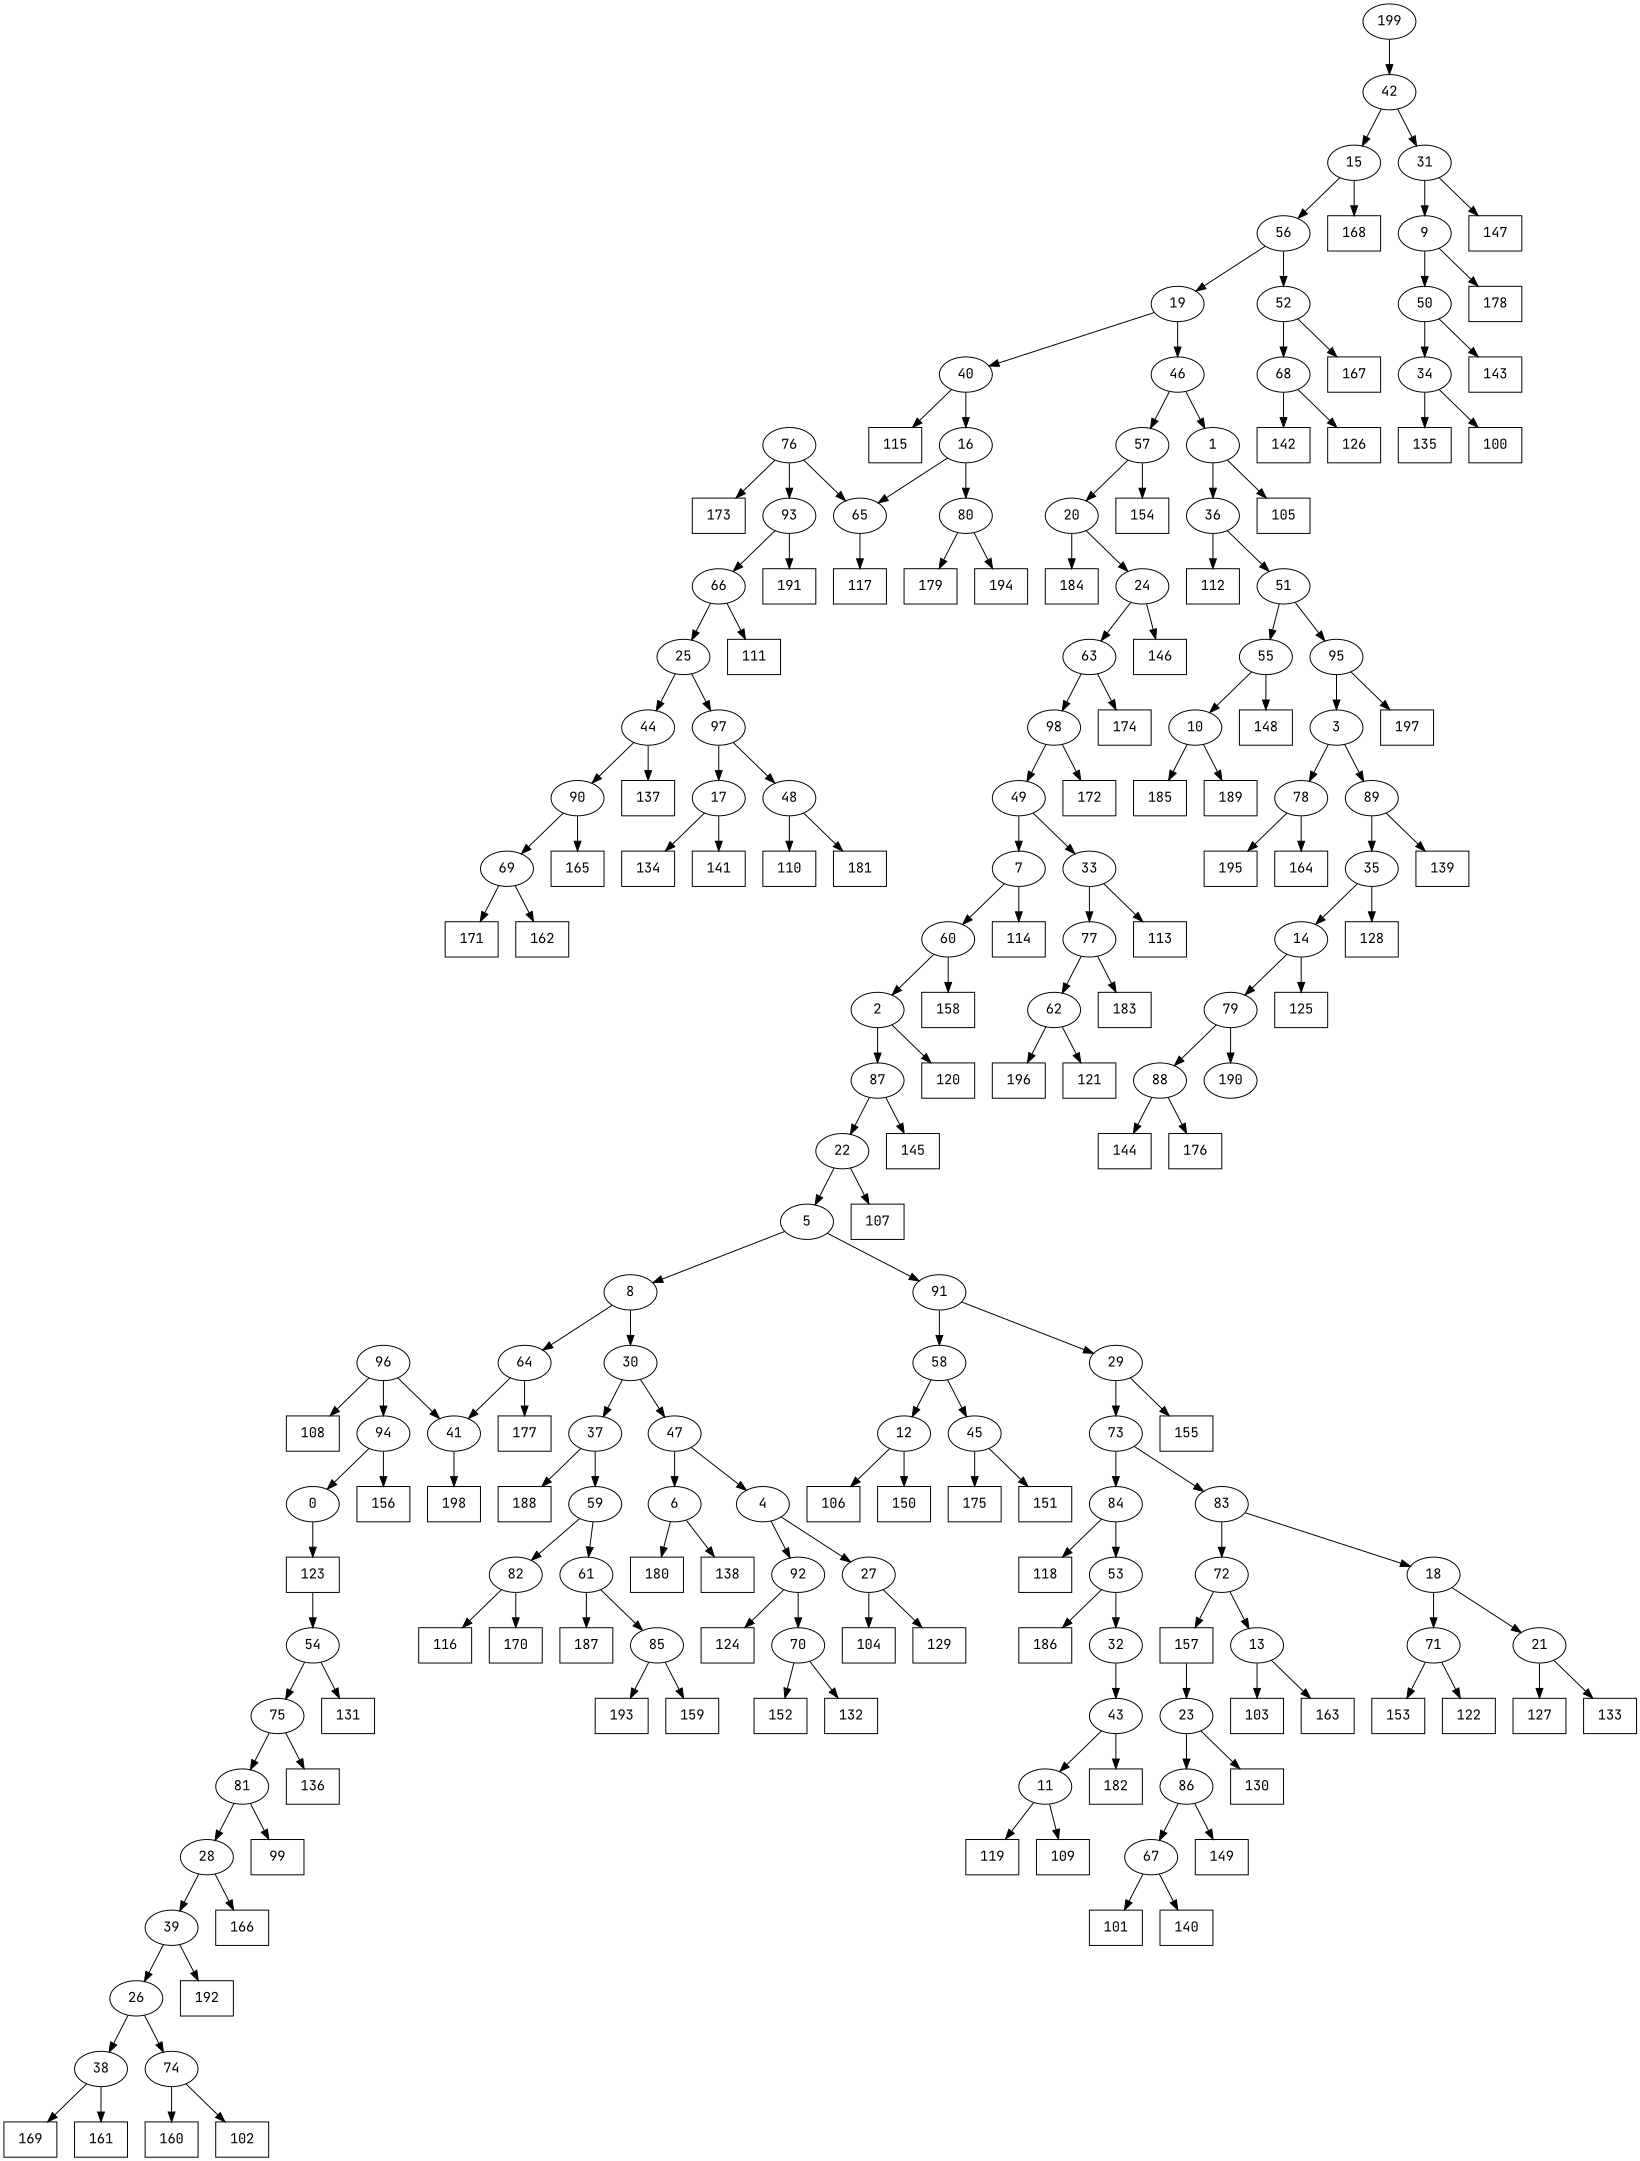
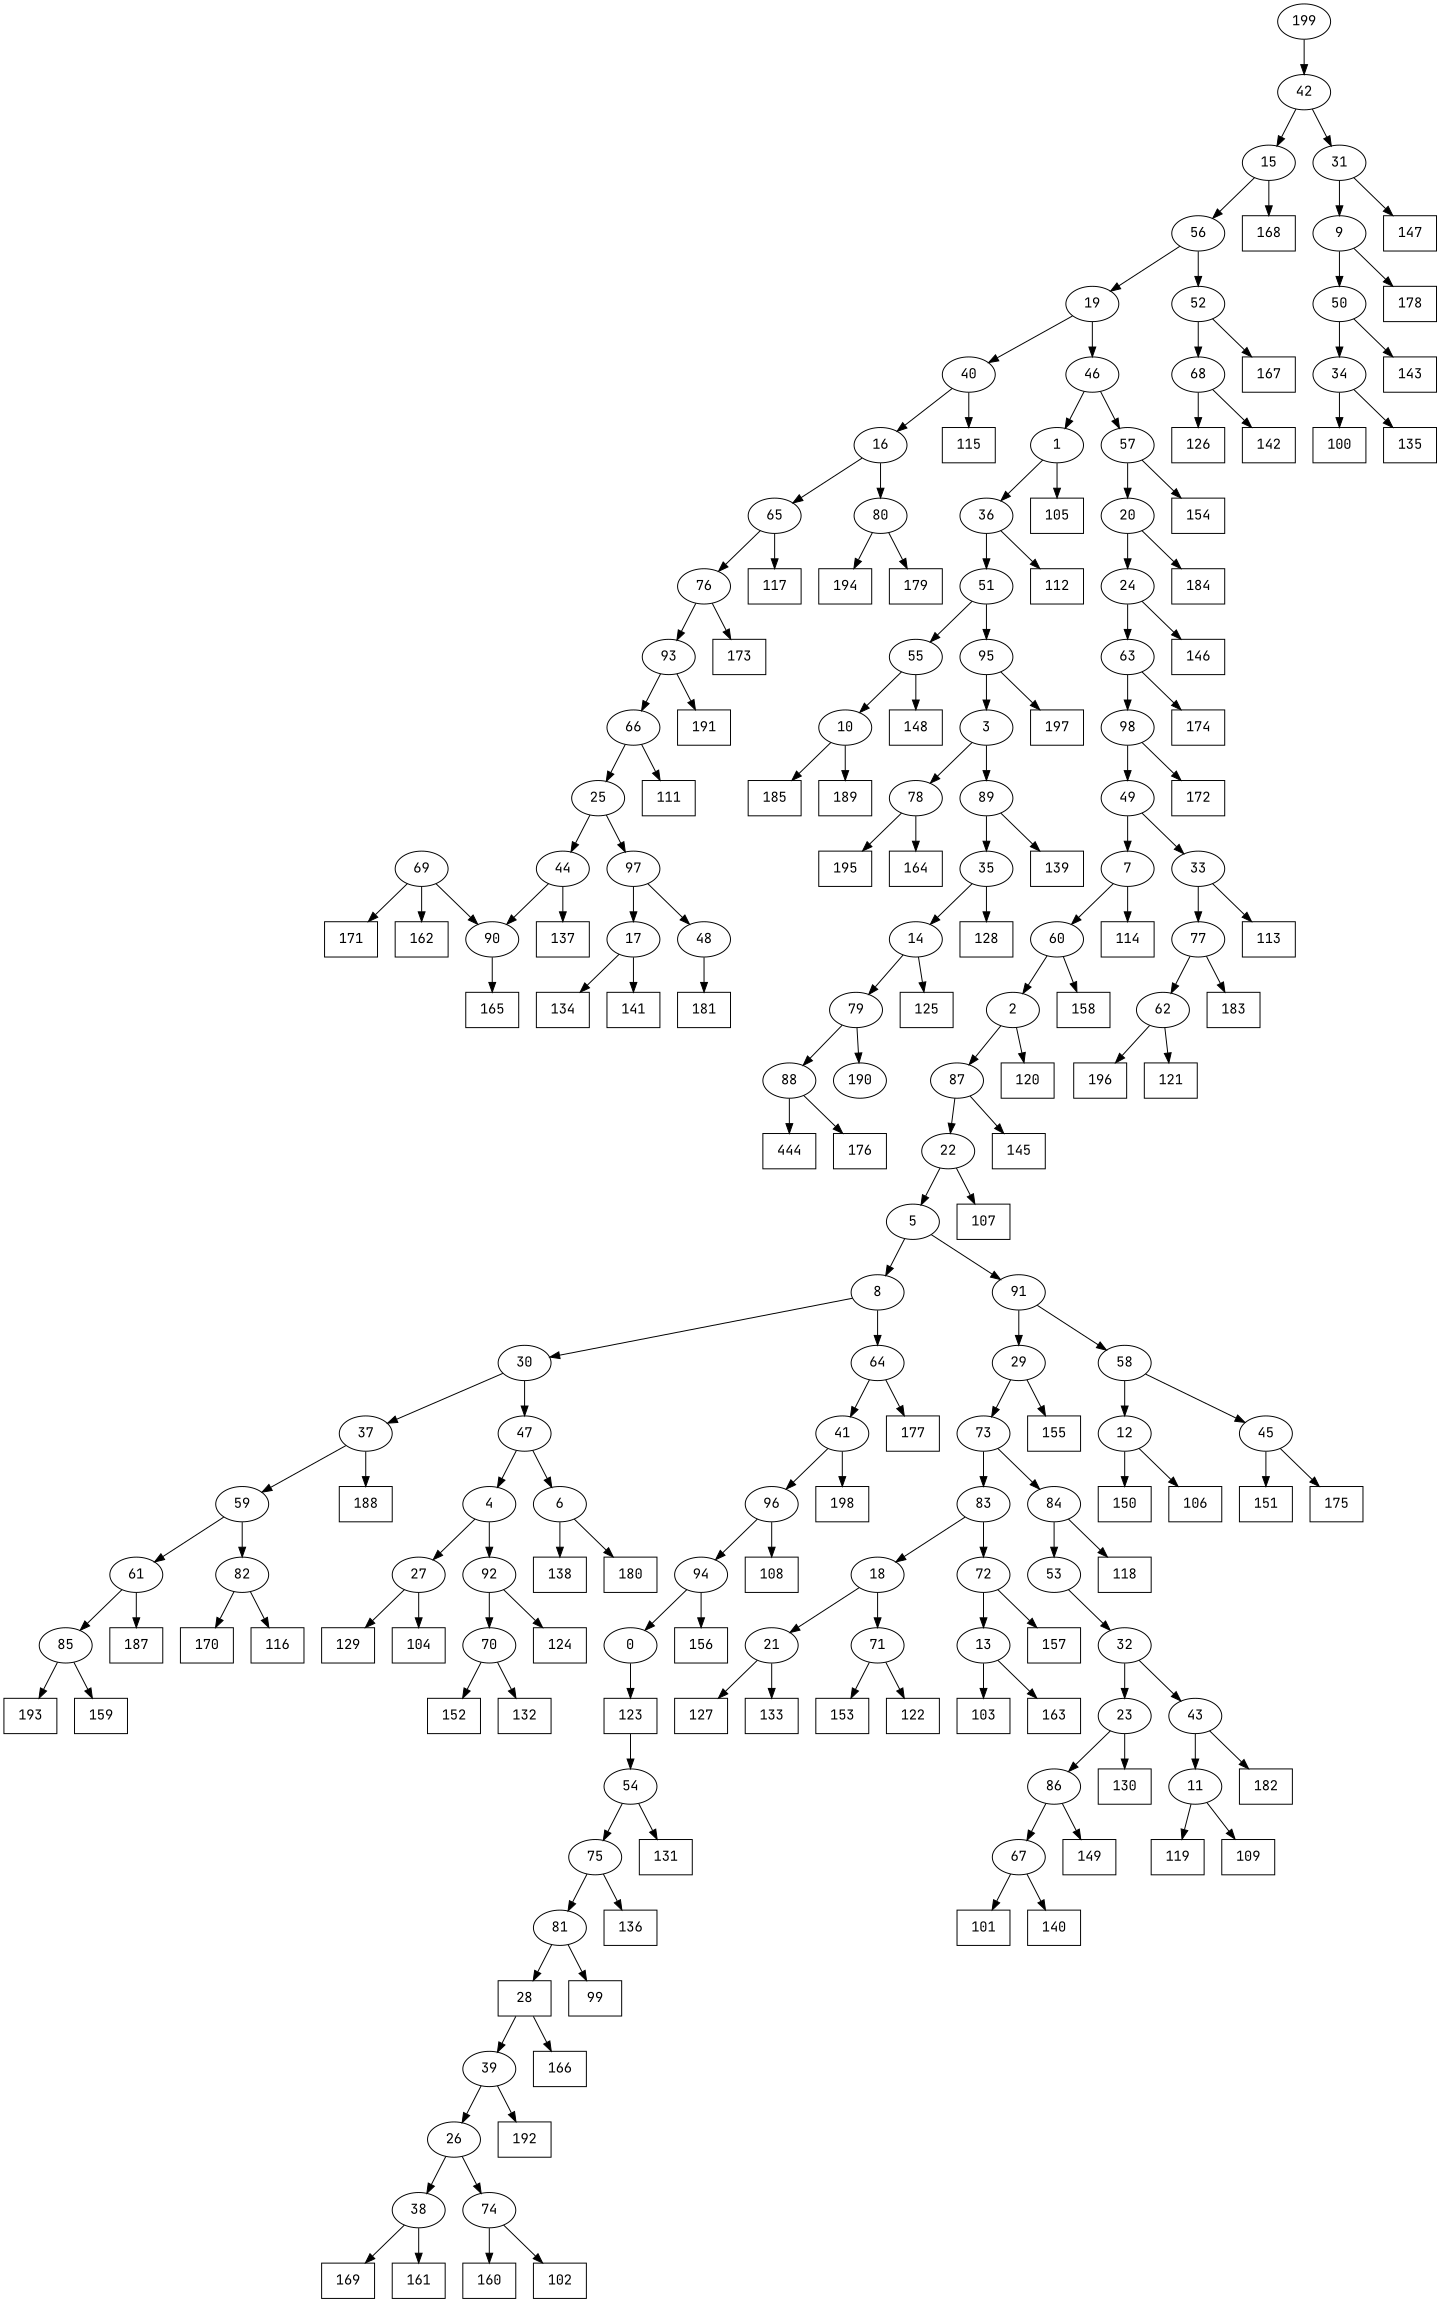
edge "76" -> "65": reversed
edge "90" -> "69": reversed
node "110": removed
node "144": label "144" -> "444"
edge "96" -> "41": reversed
node "186": removed
edge "157" -> "23": now "32" -> "23"
node "28": shape ellipse -> box
